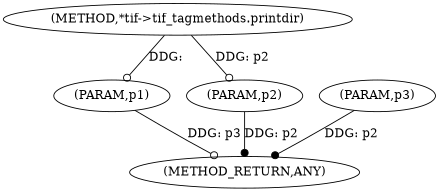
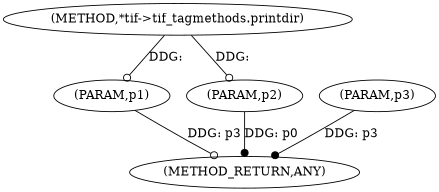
edge "(METHOD,*tif->tif_tagmethods.printdir)" -> "(PARAM,p2)": label "DDG: p2" -> "DDG: "
edge "(PARAM,p2)" -> "(METHOD_RETURN,ANY)": label "DDG: p2" -> "DDG: p0"
edge "(PARAM,p3)" -> "(METHOD_RETURN,ANY)": label "DDG: p2" -> "DDG: p3"
